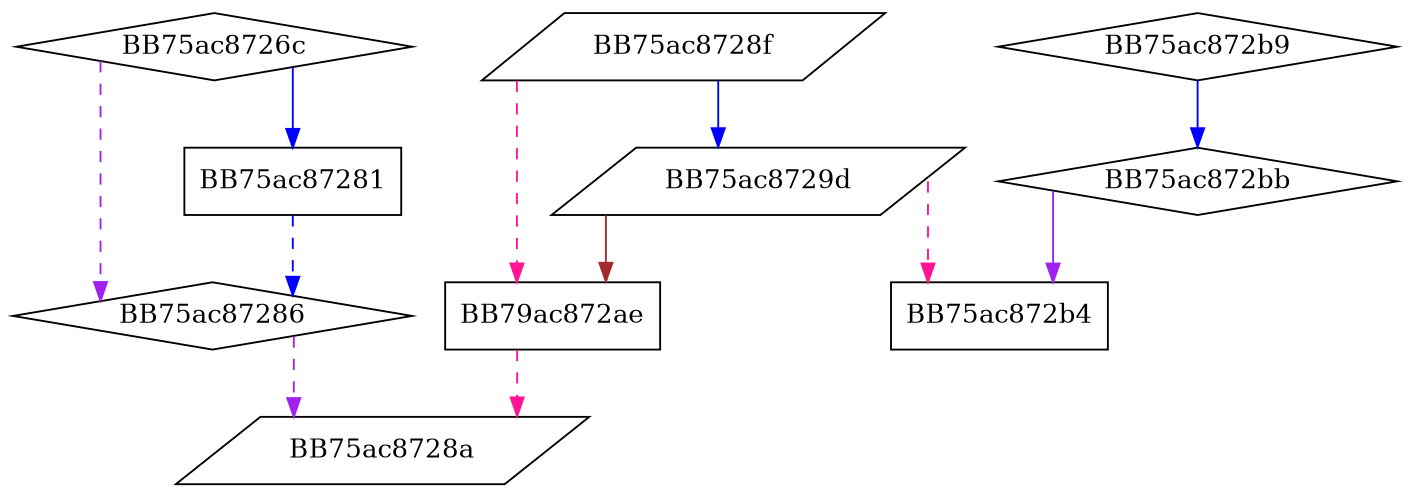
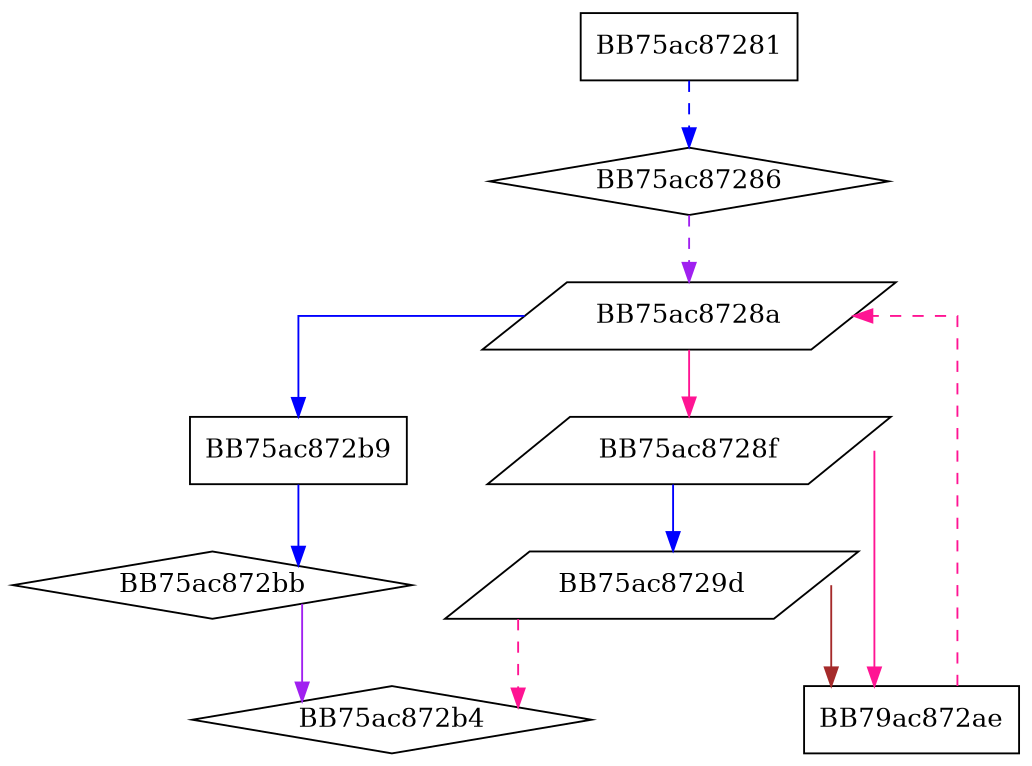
node "BB75ac8726c": removed
node "BB75ac872b9": shape diamond -> box
edge "BB75ac8728f" -> "BB79ac872ae": style dashed -> solid
edge "BB75ac8728a" -> "BB75ac872b9": added
node "BB75ac872b4": shape box -> diamond
edge "BB75ac8728a" -> "BB75ac8728f": added
